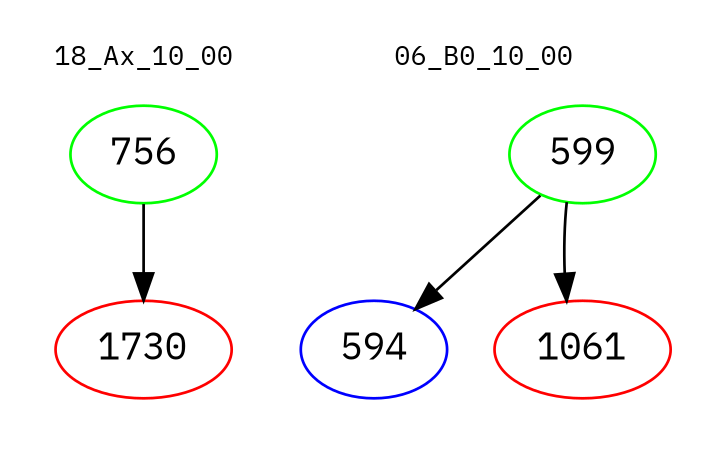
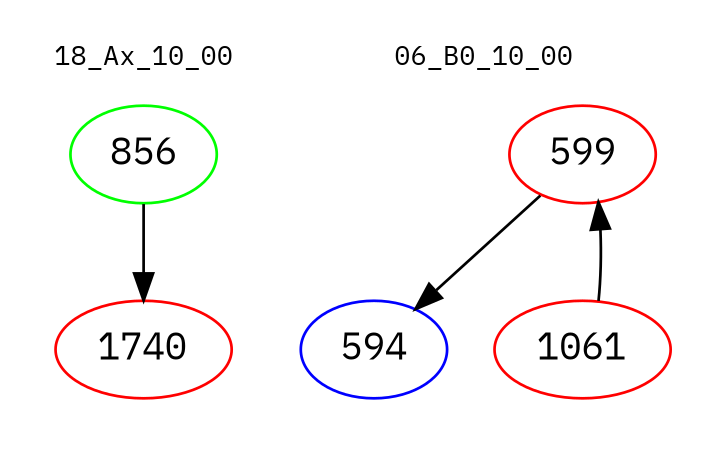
node "756": label "756" -> "856"
node "599": color green -> red
edge "599" -> "1061": reversed
node "1730": label "1730" -> "1740"
